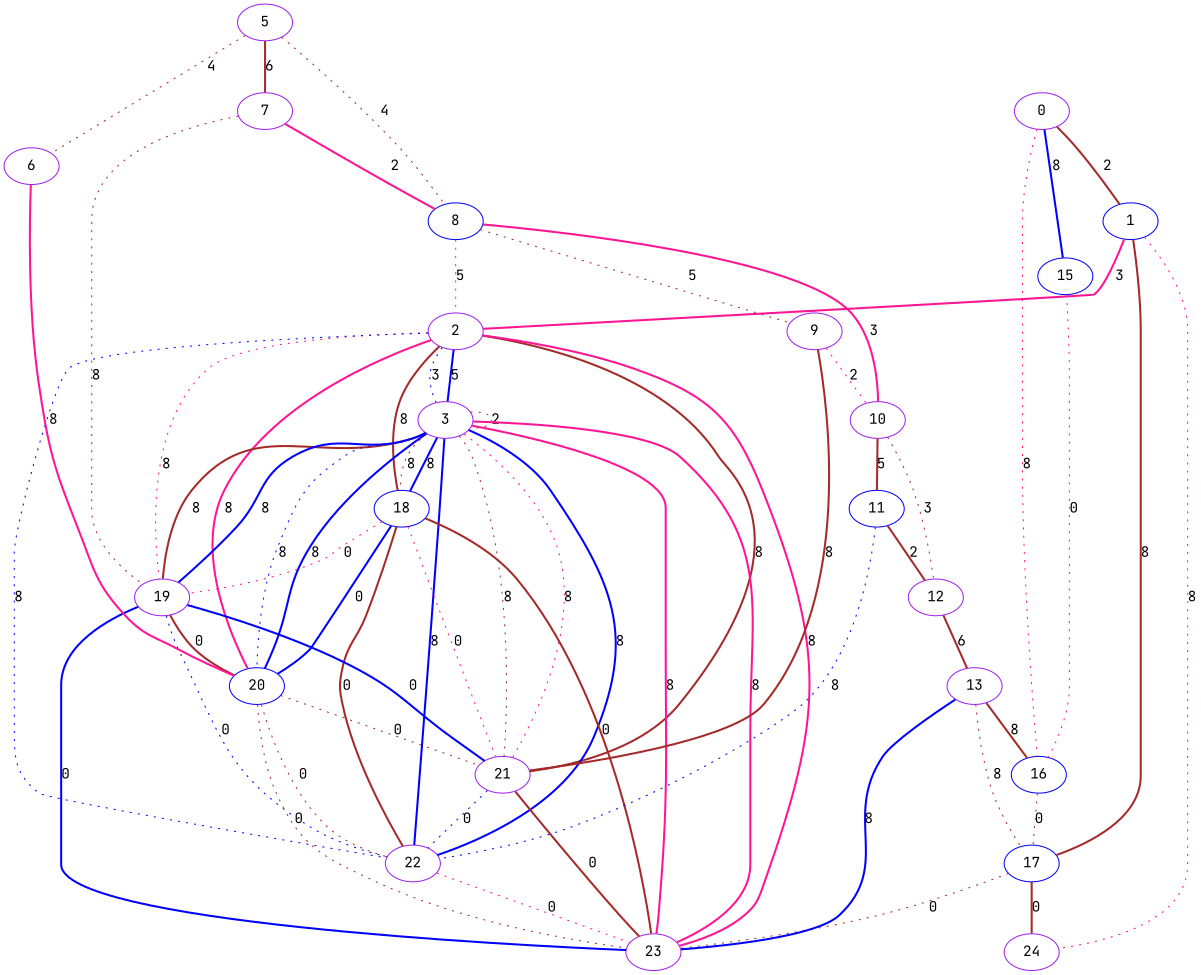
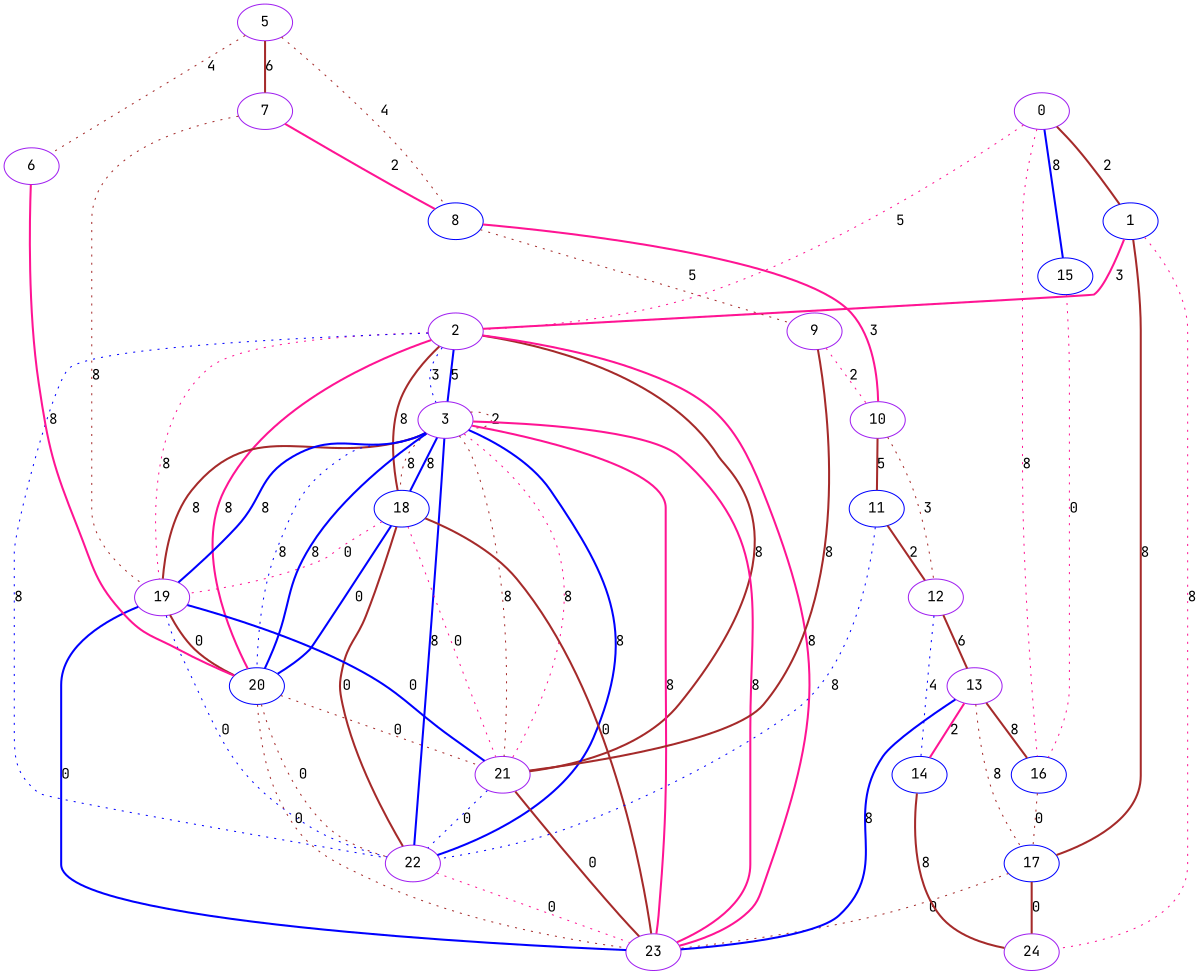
edge "8" -- "2": now "0" -- "2"
node "14": added
